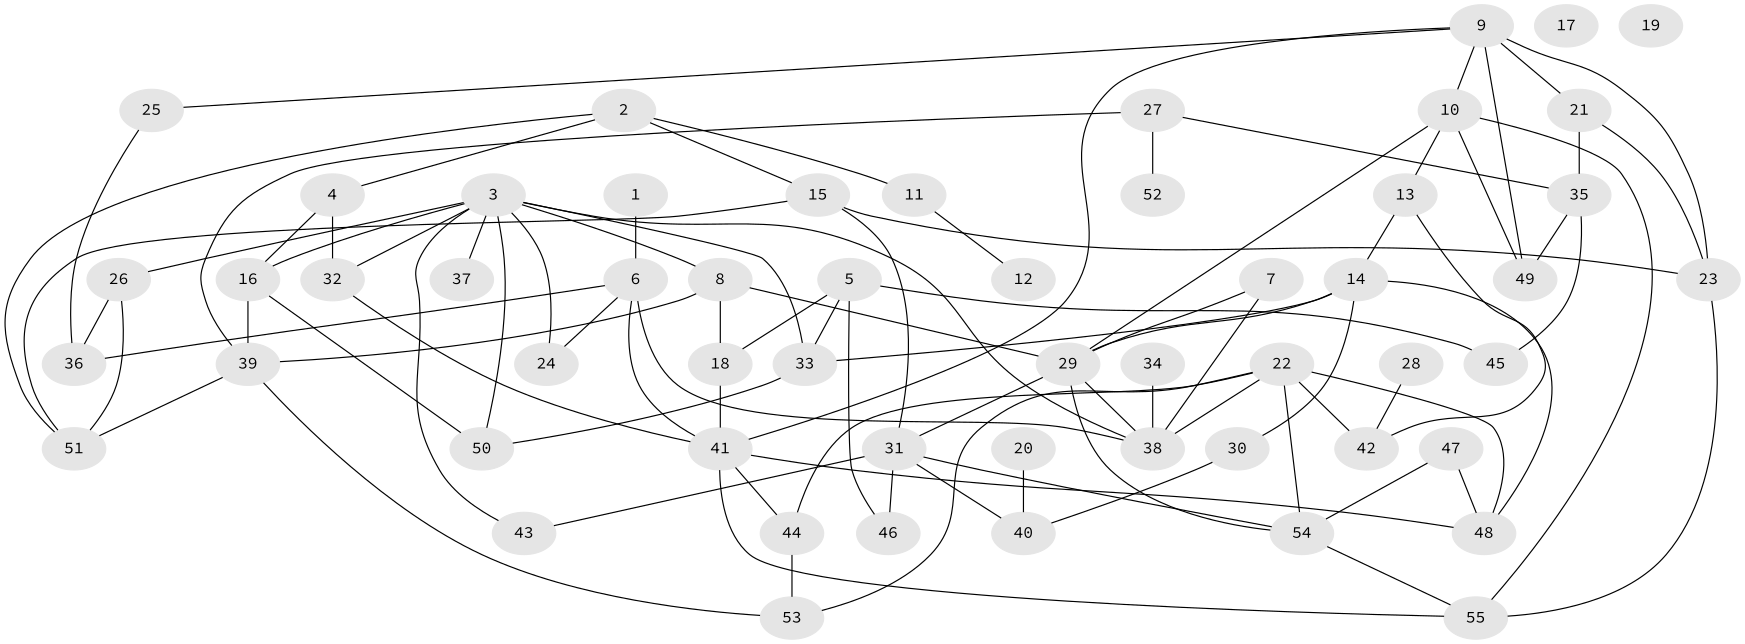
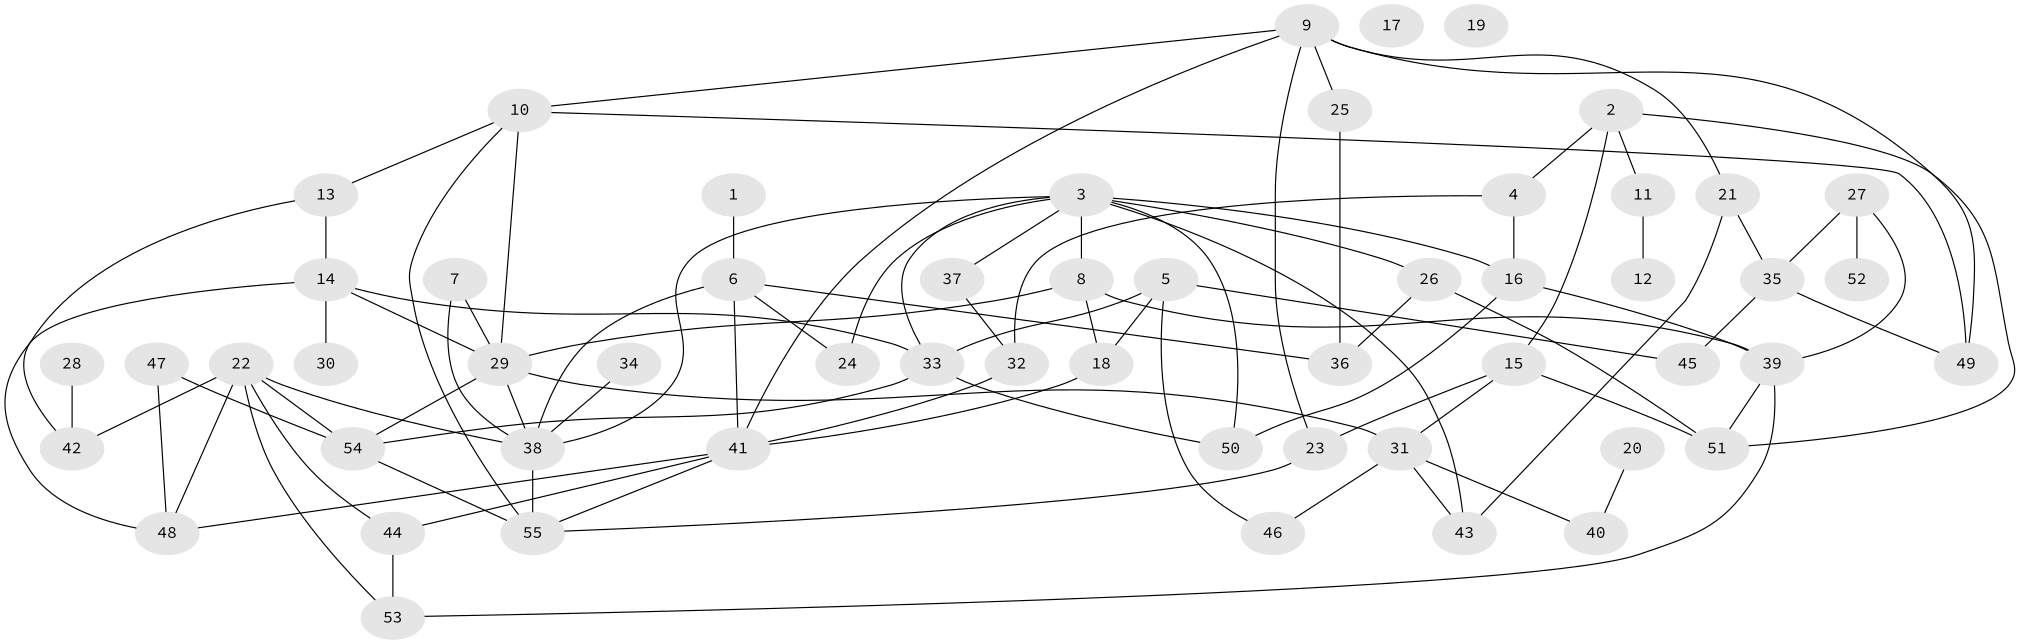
edge "21" -- "23": now "21" -- "43"
edge "3" -- "32": now "37" -- "32"
edge "30" -- "40": removed
edge "38" -- "55": added
edge "31" -- "54": now "33" -- "54"
